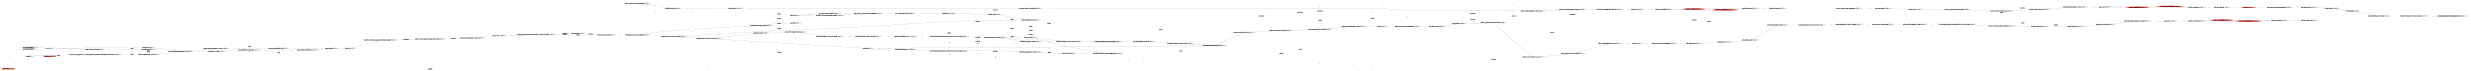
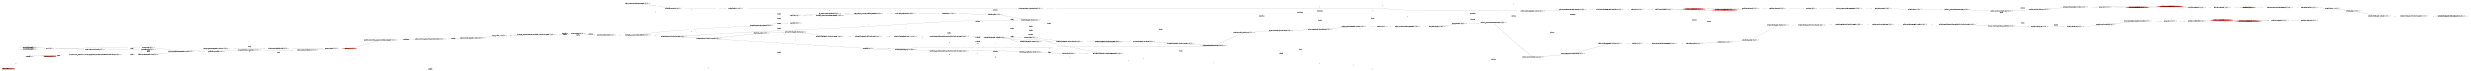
node "pipeline.handle(event)@@@93@@@['1', '1', '0']": added
node "pipeline.handle(event)@@@11@@@['1', '1', '1']": fillcolor white -> tomato
